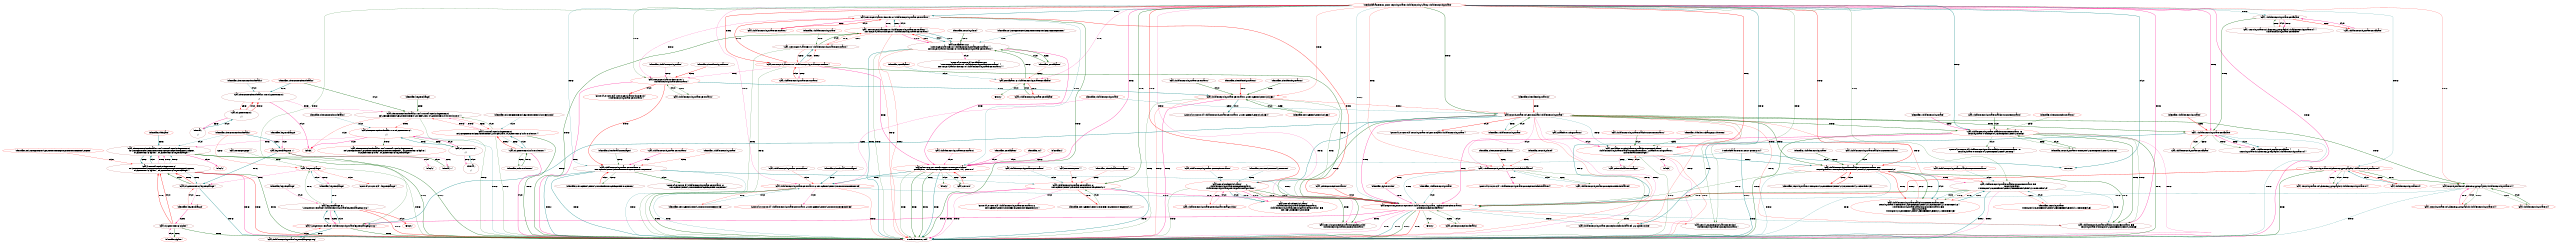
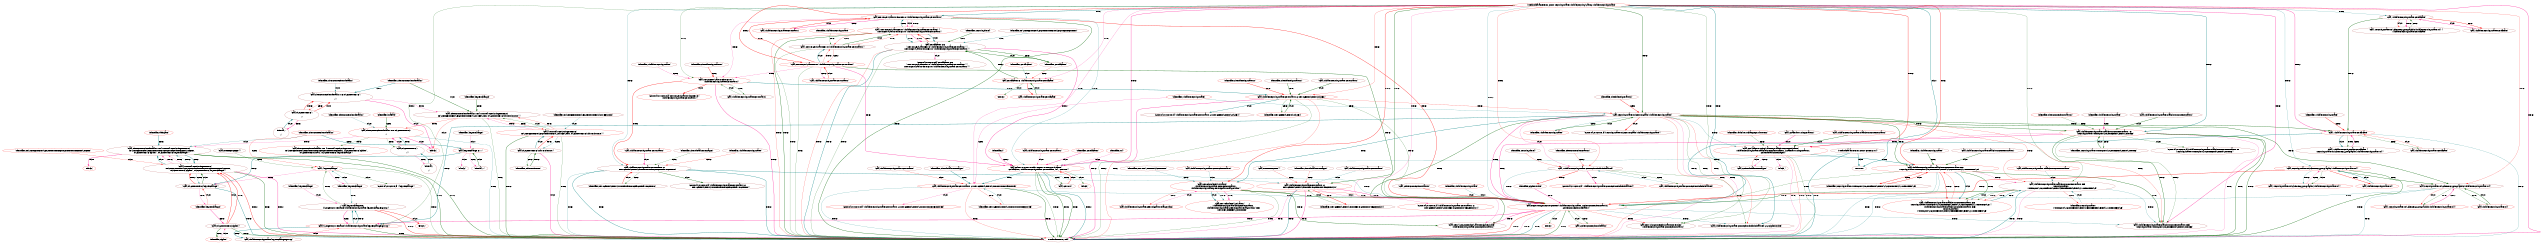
node "(Identifier,is_aead)": added
edge "(Call,!key_exchange)" -> "(ControlStructure,if (!key_exchange))": color red -> darkgreen
